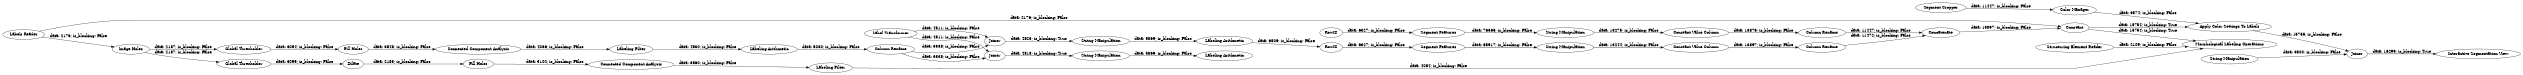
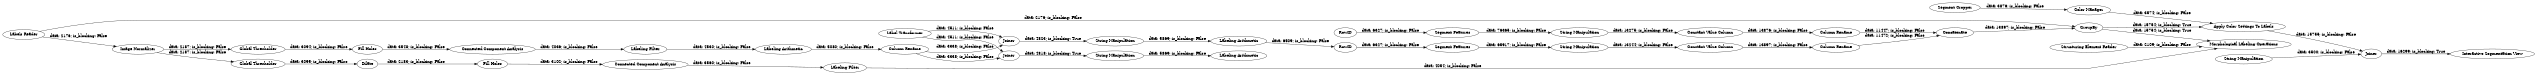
edge "Segment Cropper" -> "Color Manager": label "data: 11447; is_blocking: False" -> "data: 3876; is_blocking: False"
node "Constant": label "Constant" -> "GroupBy"
node "Image Holes": label "Image Holes" -> "Image Normalizer"
